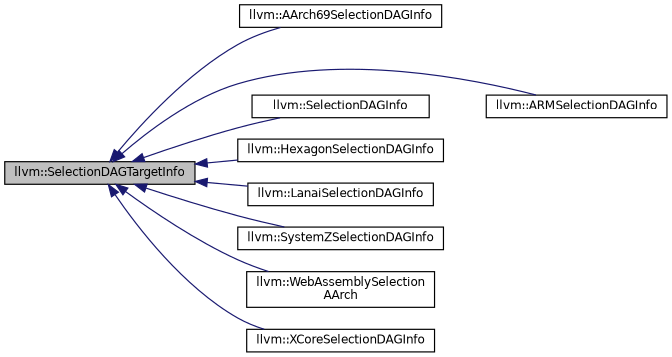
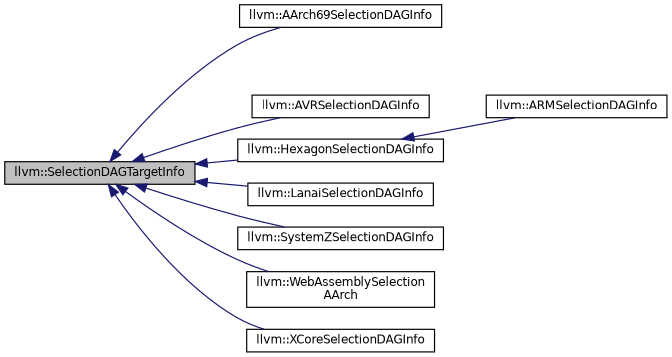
edge "llvm::ARMSelectionDAGInfo" -> "llvm::SelectionDAGTargetInfo": now "llvm::ARMSelectionDAGInfo" -> "llvm::HexagonSelectionDAGInfo"
node "llvm::SelectionDAGInfo": label "llvm::SelectionDAGInfo" -> "llvm::AVRSelectionDAGInfo"
